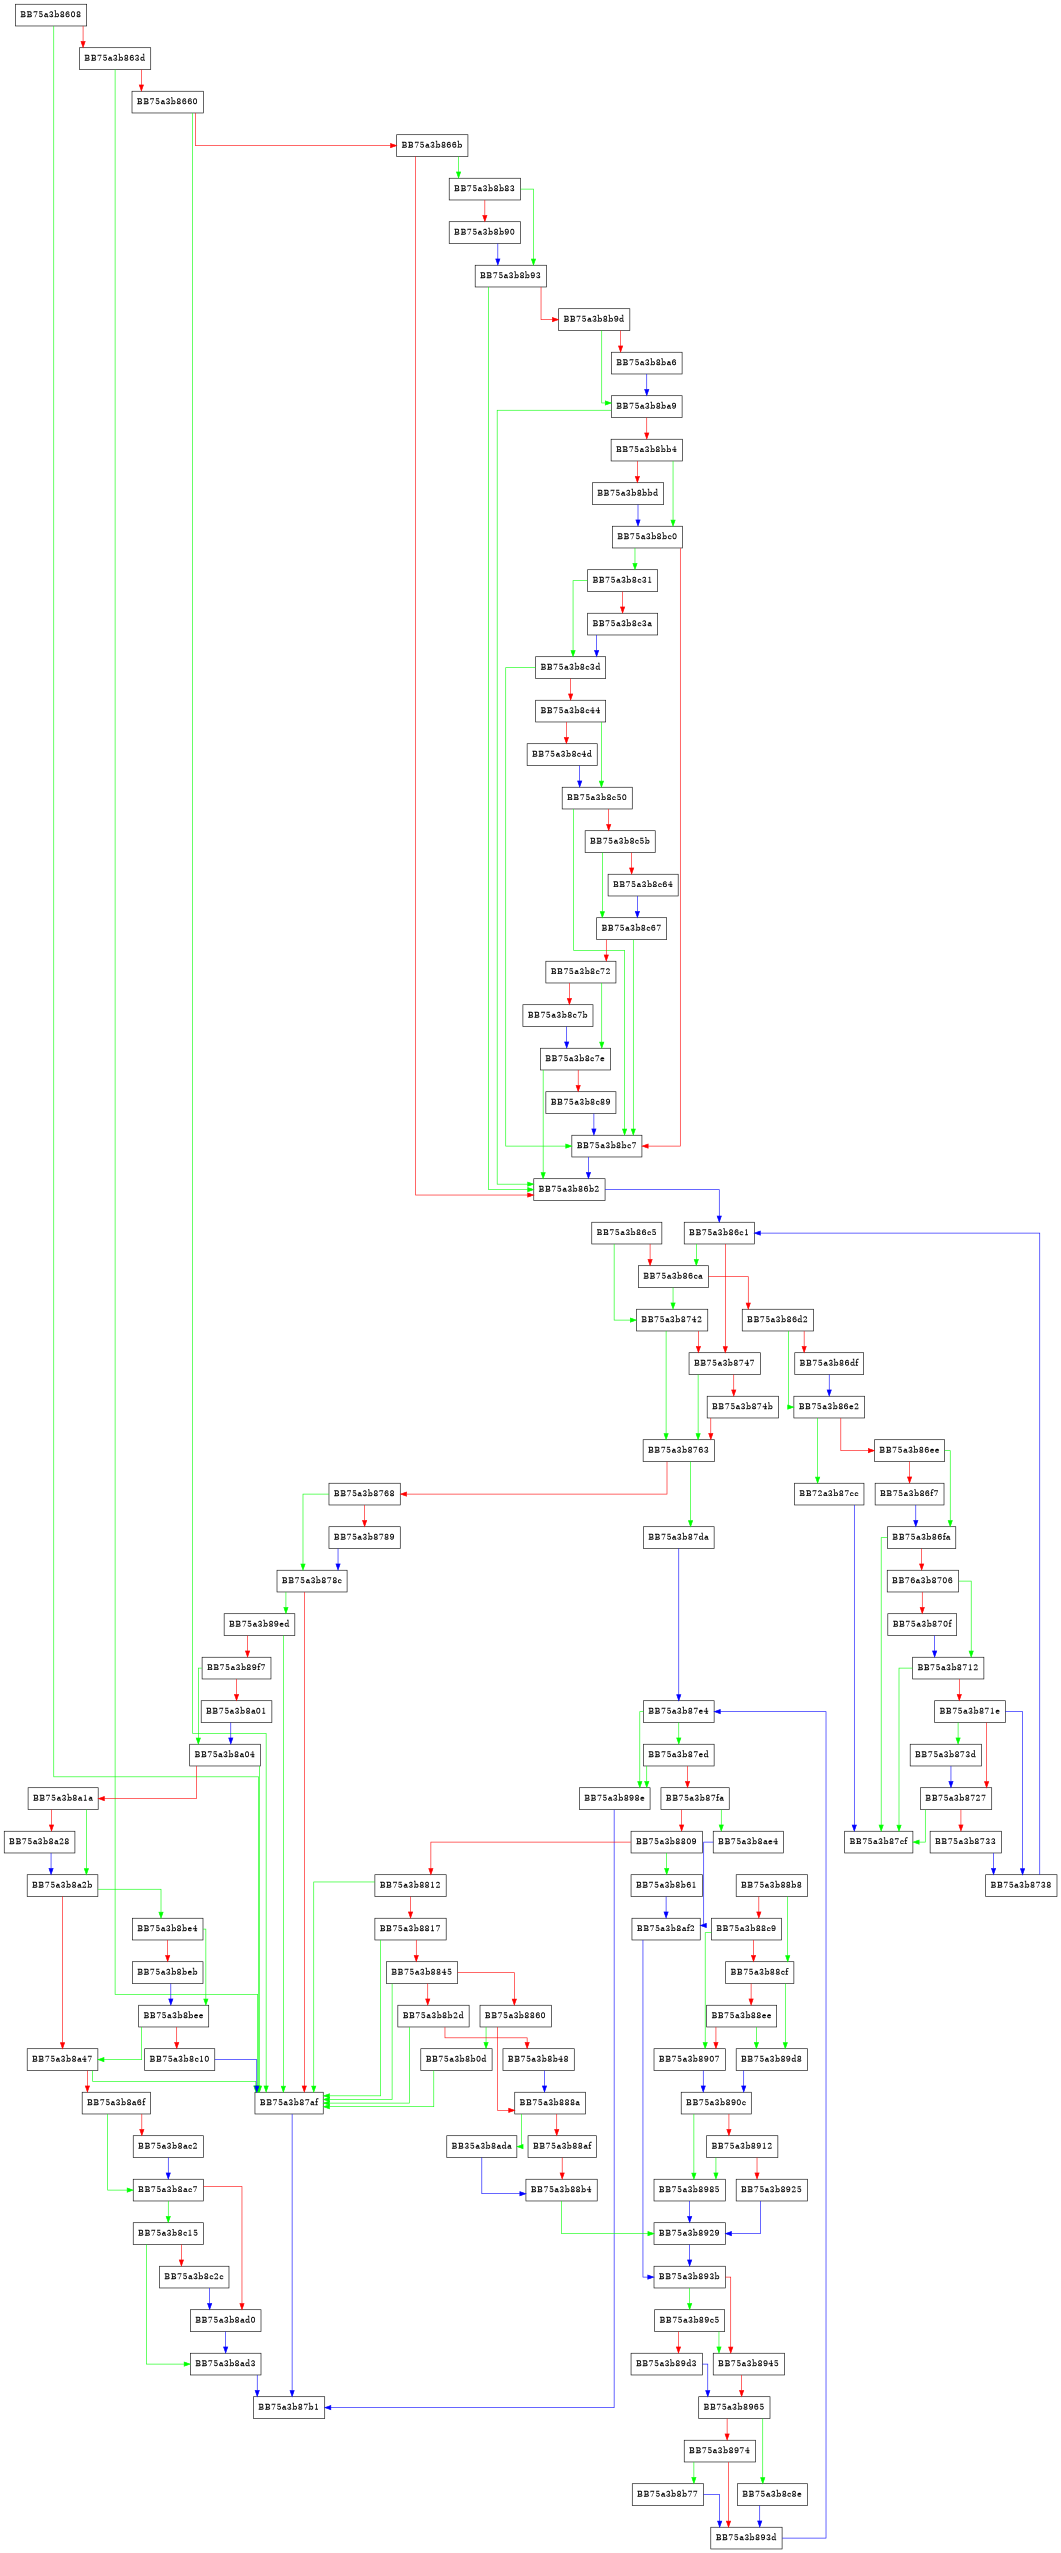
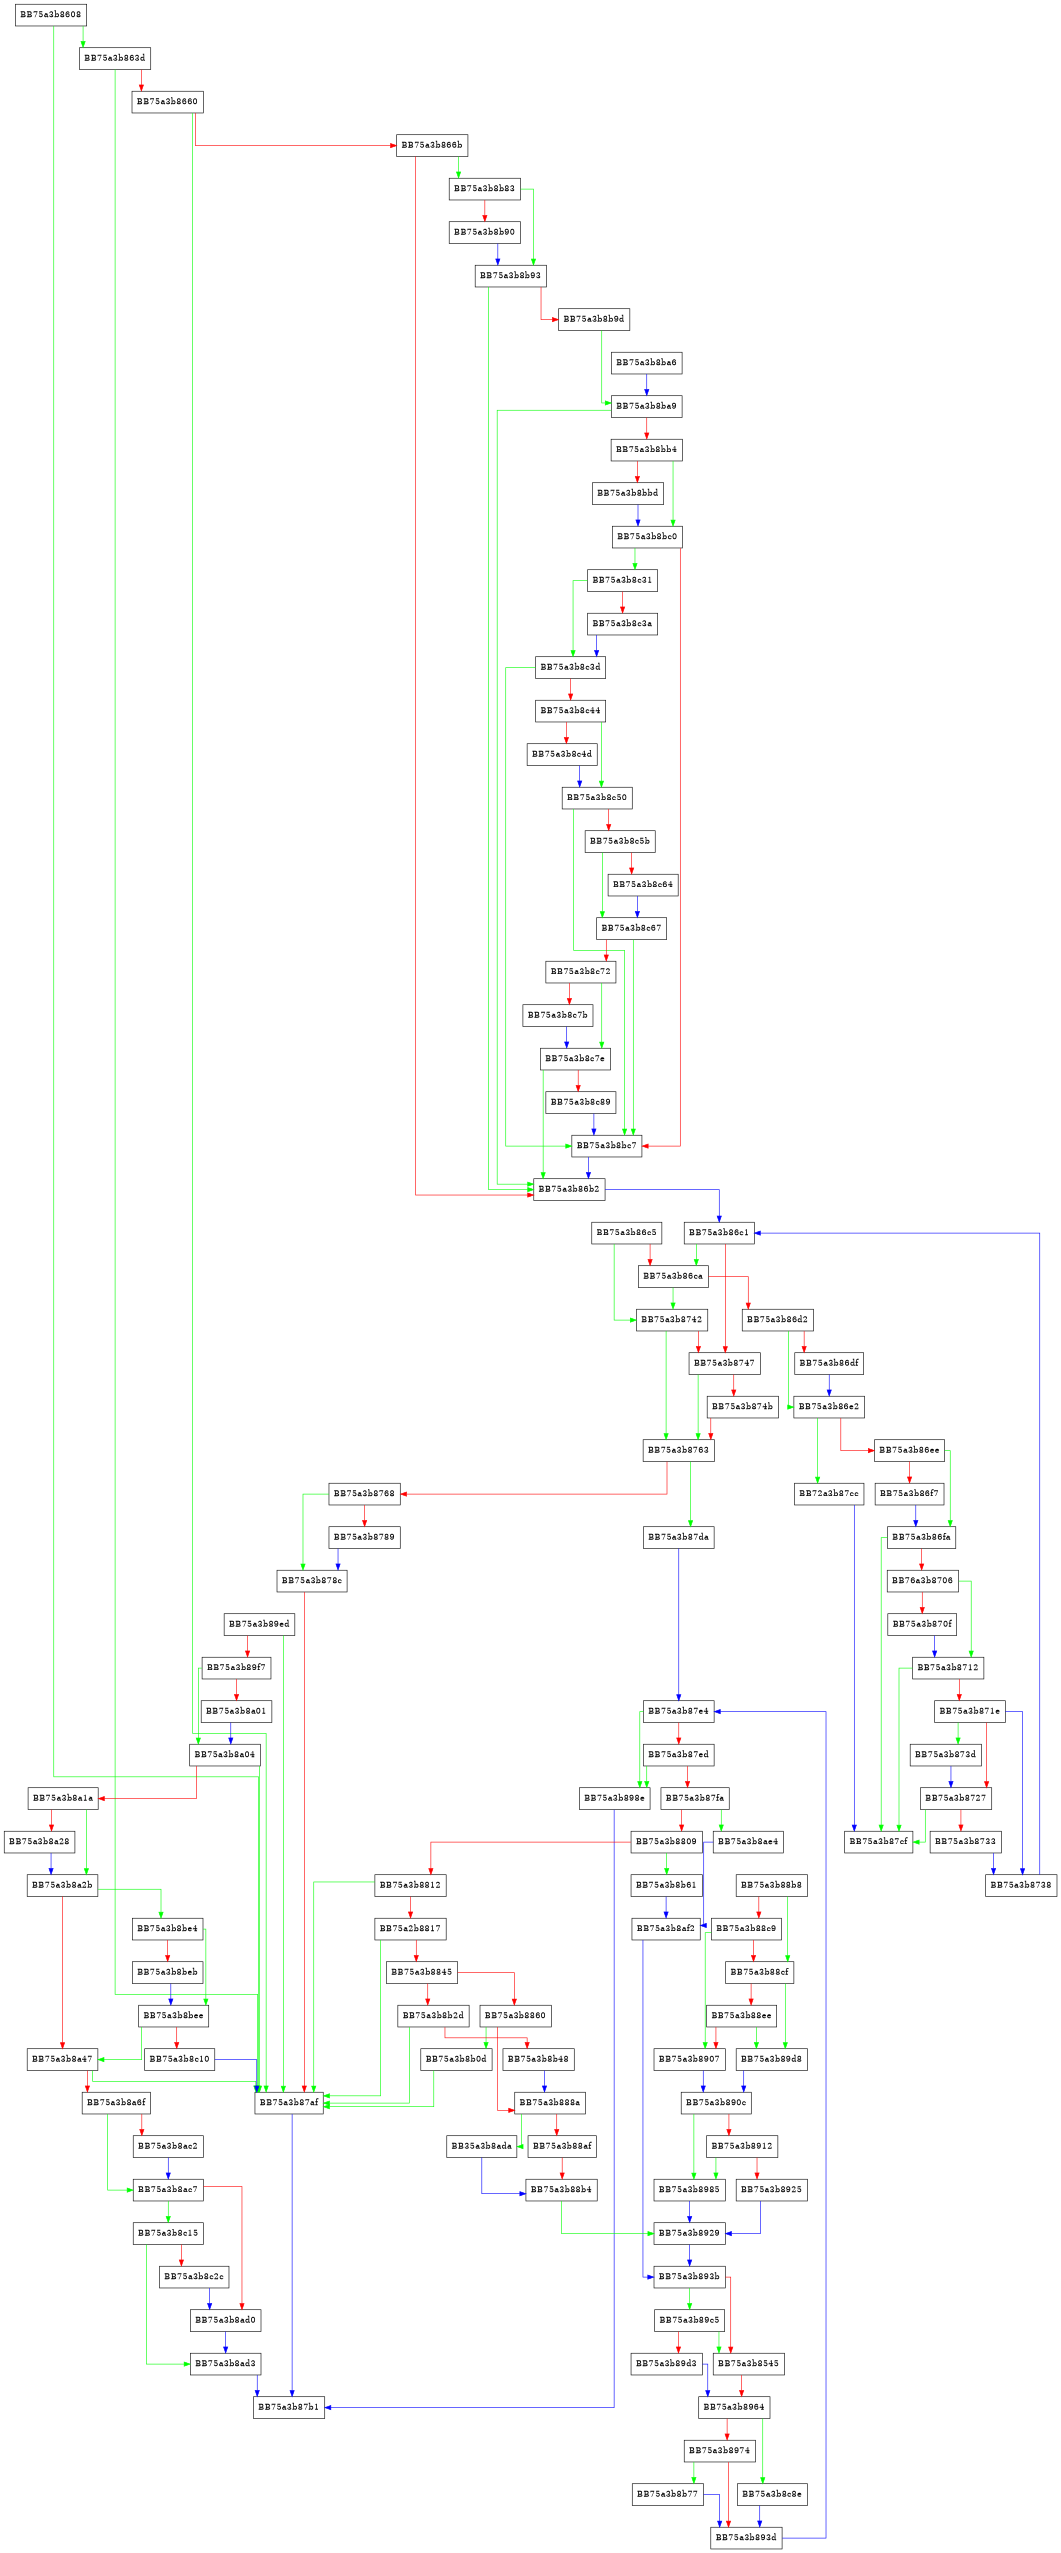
edge "BB75a3b8608" -> "BB75a3b863d": color red -> green
edge "BB75a3b8b9d" -> "BB75a3b8ba6": removed
edge "BB75a3b878c" -> "BB75a3b89ed": removed
edge "BB75a3b87e4" -> "BB75a3b87ed": color green -> red
node "BB75a3b8817": label "BB75a3b8817" -> "BB75a2b8817"
edge "BB75a3b8845" -> "BB75a3b87af": removed
node "BB75a3b8945": label "BB75a3b8945" -> "BB75a3b8545"
node "BB75a3b8965": label "BB75a3b8965" -> "BB75a3b8964"
